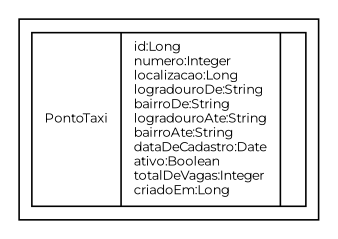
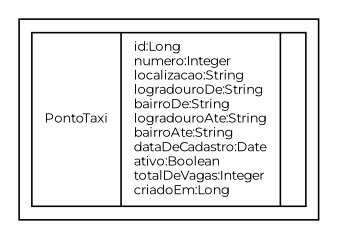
node "PontoTaxi": text "localizacao:Long" -> "localizacao:String"
